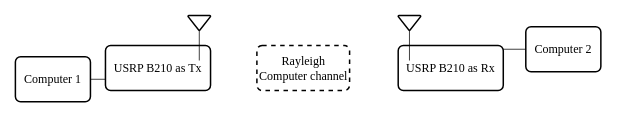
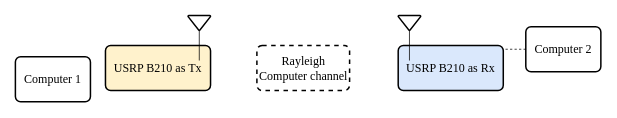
edge "Computer 2" -- "USRP B210 as Rx": style solid -> dashed
node "USRP B210 as Tx": fillcolor #ffffff -> #fff2cc
node "USRP B210 as Rx": fillcolor #ffffff -> #dae8fc
edge "USRP B210 as Tx" -- "Computer 1": removed
